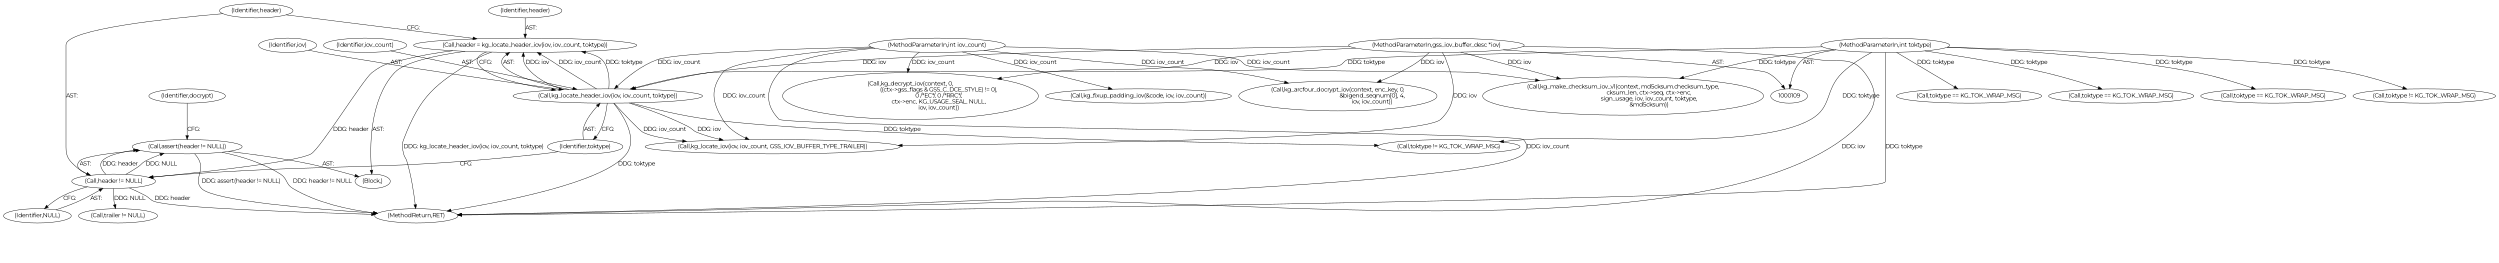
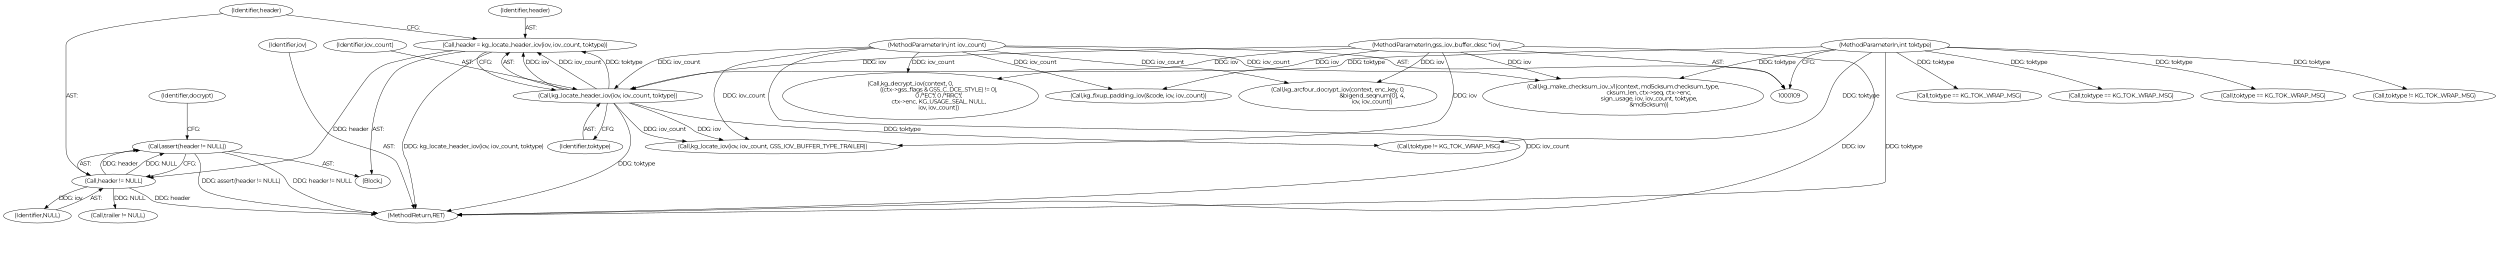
edge "(MethodParameterIn,int toktype)" -> "1000109": label "AST: " -> "CFG: "
edge "(MethodParameterIn,int iov_count)" -> "1000109": added, label "AST:"
edge "(MethodParameterIn,gss_iov_buffer_desc *iov)" -> "(Call,kg_fixup_padding_iov(&code, iov, iov_count))": added, label "DDG: iov"
edge "(Identifier,iov)" -> "(Call,kg_locate_header_iov(iov, iov_count, toktype))": now "(Identifier,iov)" -> "(MethodReturn,RET)"
edge "(Identifier,toktype)" -> "(Call,header != NULL)": now "(Call,assert(header != NULL))" -> "(Call,header != NULL)"
edge "(Call,header != NULL)" -> "(Identifier,NULL)": label "CFG: " -> "DDG: iov"
